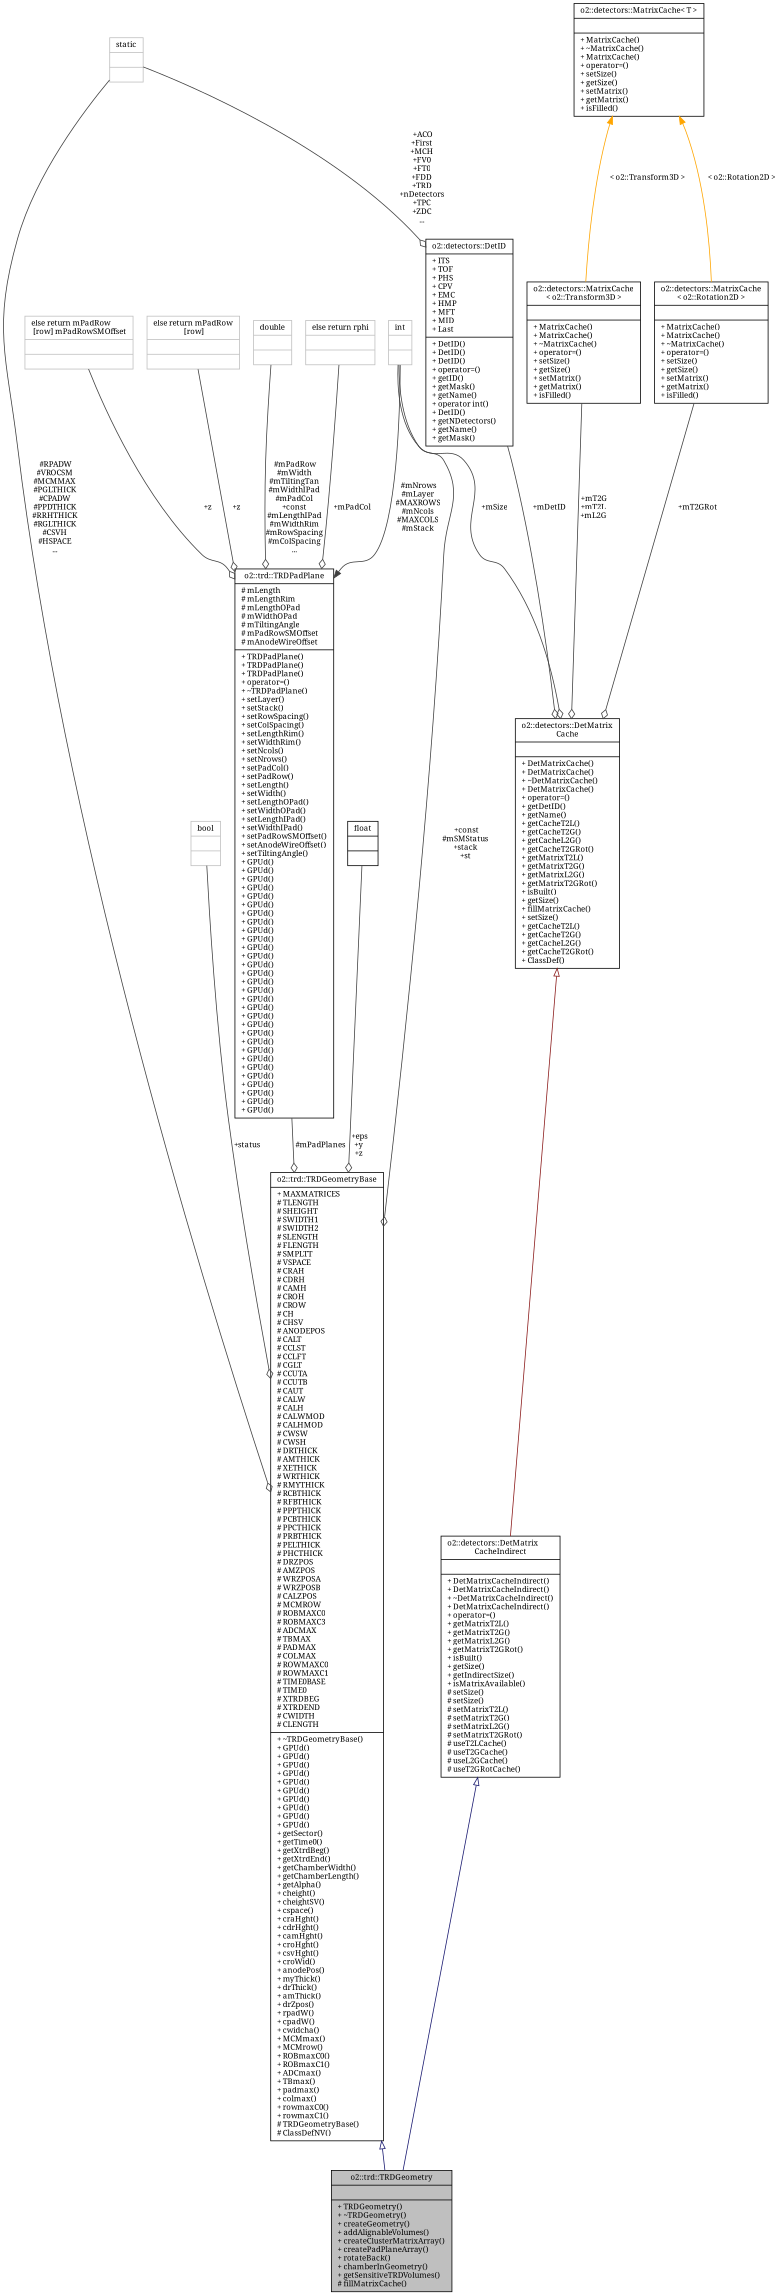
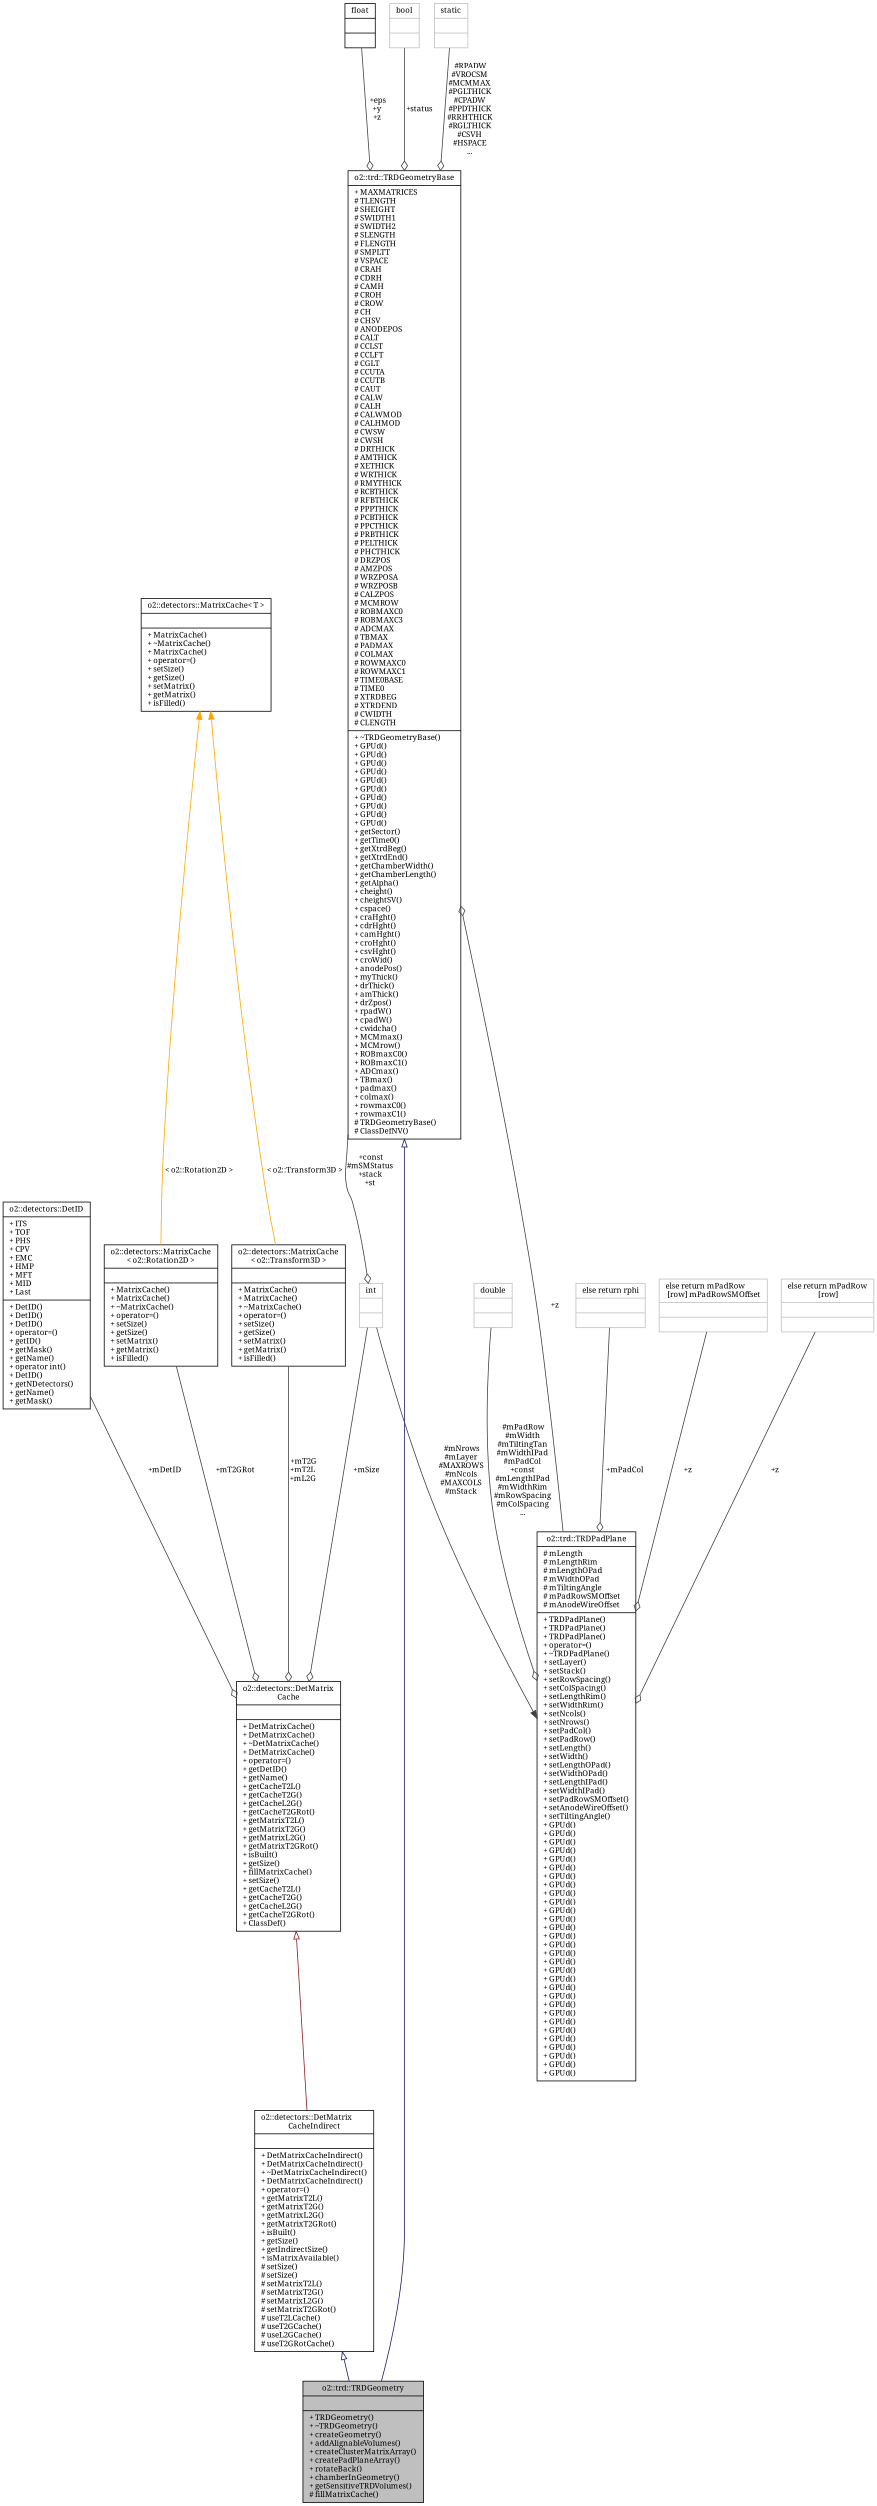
edge "static" -> "o2::detectors::DetID": removed, label "+ACO +First +MCH +FV0 +FT0 +FDD +TRD +nDetectors +TPC +ZDC ..."
edge "int" -> "o2::trd::TRDGeometryBase": reversed
edge "o2::trd::TRDPadPlane" -> "o2::trd::TRDGeometryBase": label " #mPadPlanes" -> " +z"
